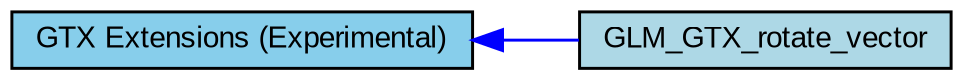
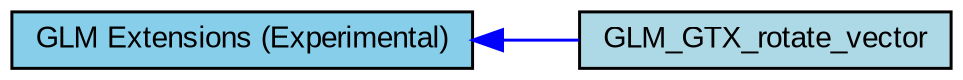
node "GTX Extensions (Experimental)": label "GTX Extensions (Experimental)" -> "GLM Extensions (Experimental)"
